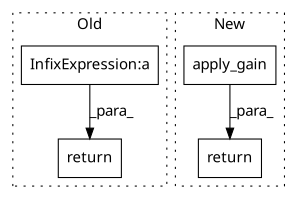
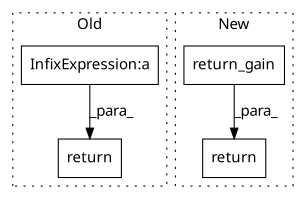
node "apply_gain": label "apply_gain" -> "return_gain"
